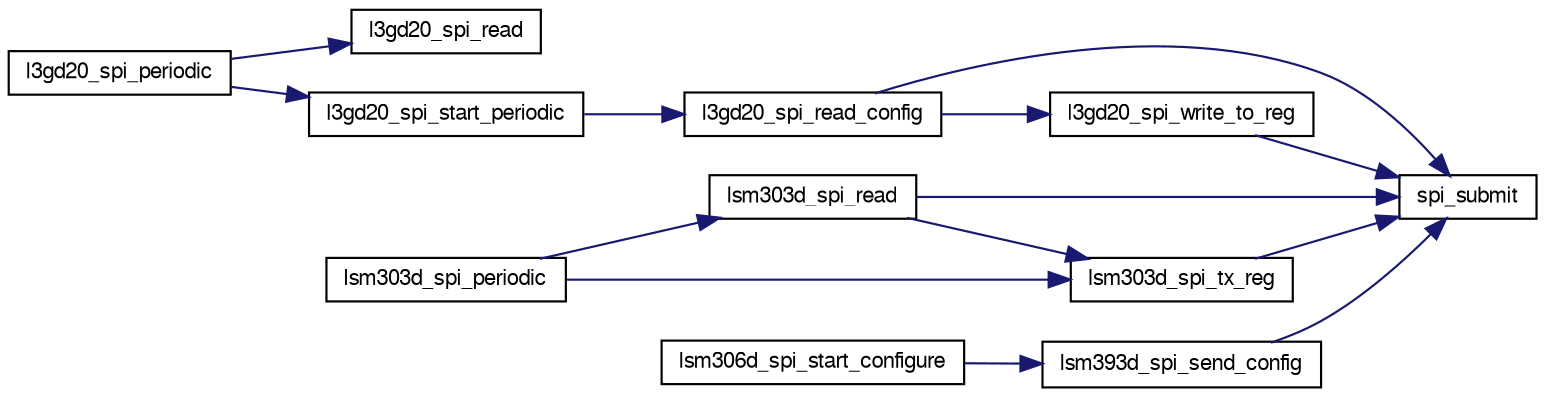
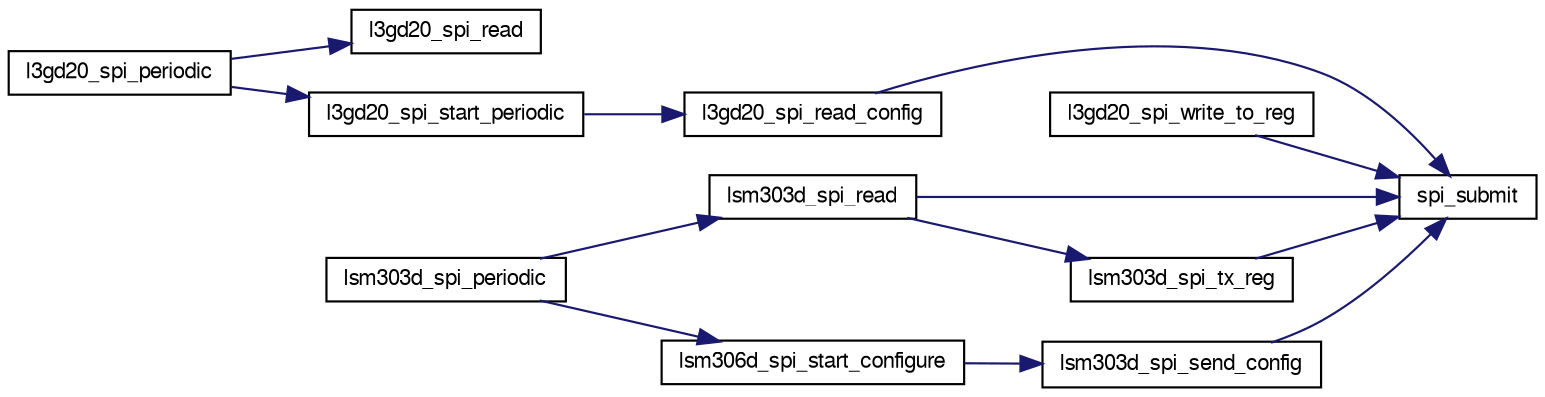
edge "l3gd20_spi_read_config" -> "l3gd20_spi_write_to_reg": removed
edge "lsm303d_spi_periodic" -> "lsm303d_spi_tx_reg": now "lsm303d_spi_periodic" -> "lsm306d_spi_start_configure"
node "lsm393d_spi_send_config": label "lsm393d_spi_send_config" -> "lsm303d_spi_send_config"
